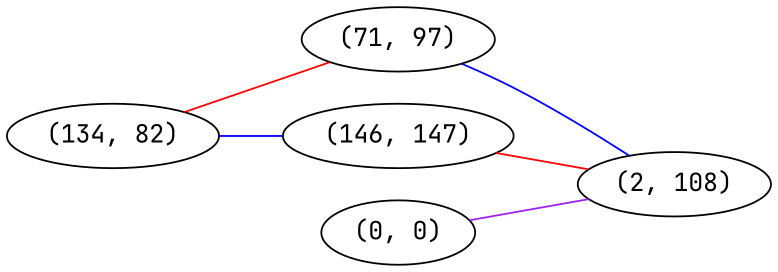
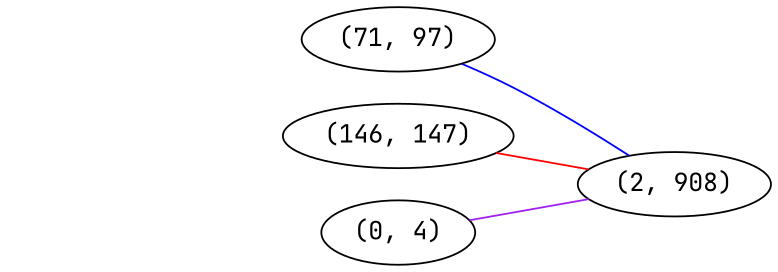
node "(134, 82)": removed
node "(2, 108)": label "(2, 108)" -> "(2, 908)"
node "(0, 0)": label "(0, 0)" -> "(0, 4)"
